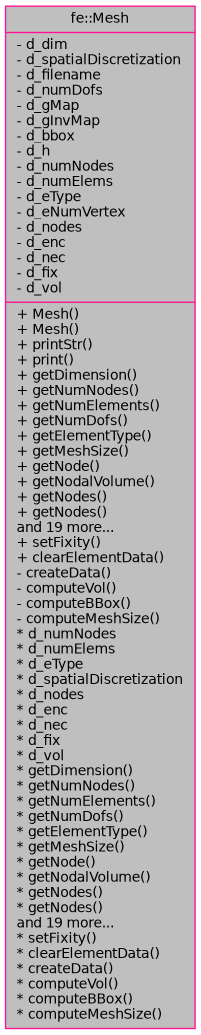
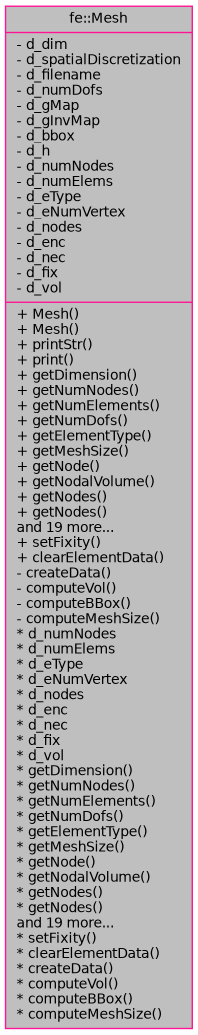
node "fe::Mesh": text "* d_spatialDiscretization" -> "* d_eNumVertex"
